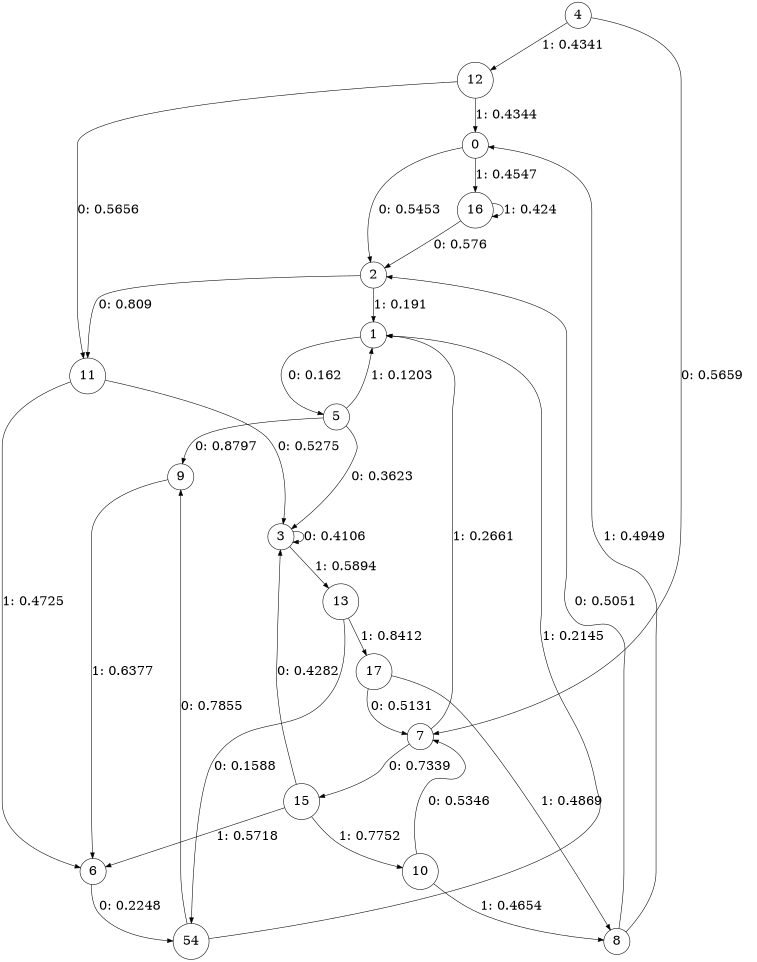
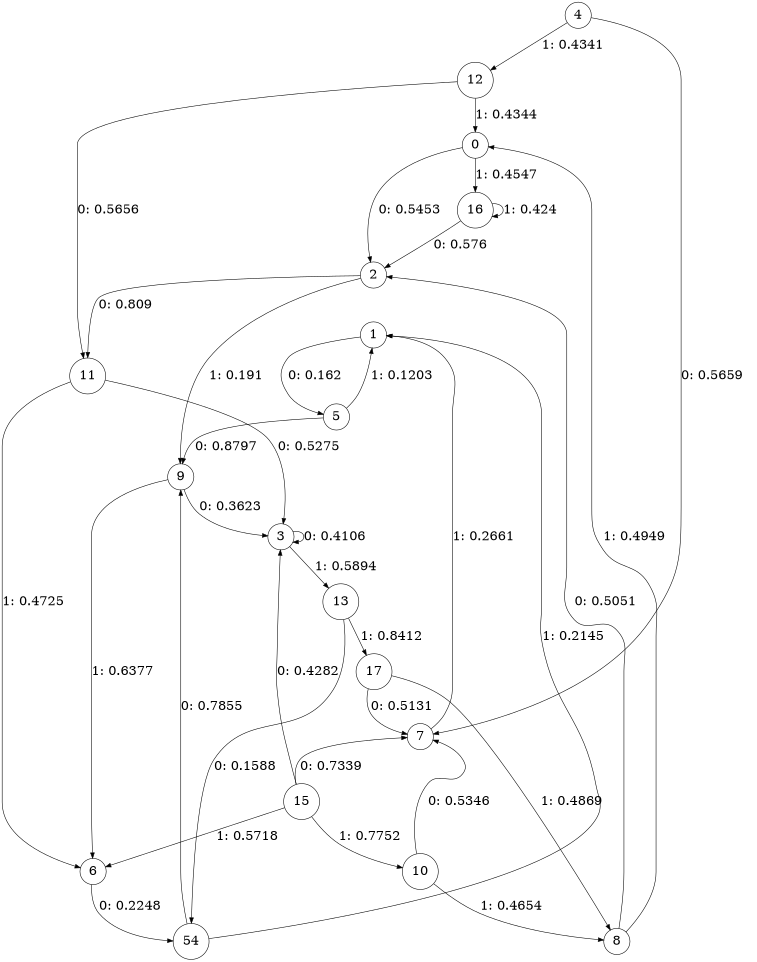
edge "2" -> "1": now "2" -> "9"
edge "5" -> "3": now "9" -> "3"
edge "7" -> "15": reversed
